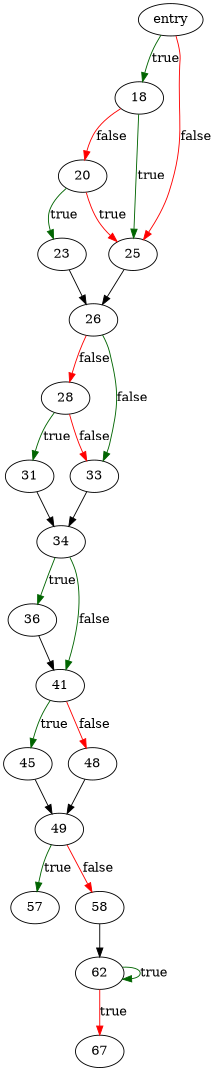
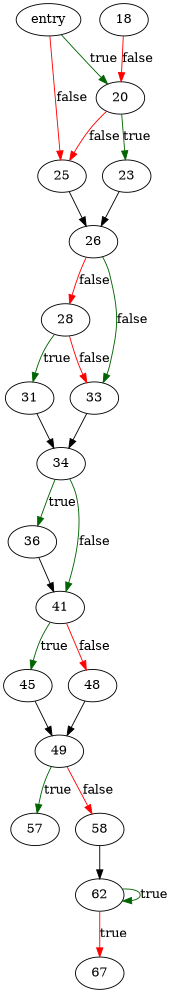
edge "entry" -> "18": now "entry" -> "20"
edge "18" -> "25": removed, label "true"
edge "20" -> "25": label "true" -> "false"
